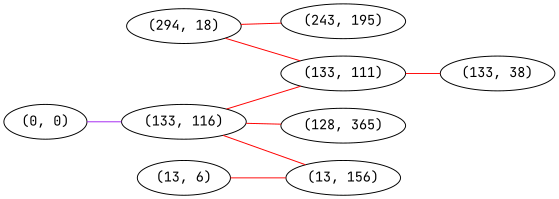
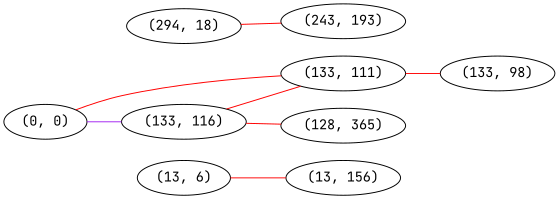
node "(243, 195)": label "(243, 195)" -> "(243, 193)"
edge "(294, 18)" -- "(133, 111)": now "(0, 0)" -- "(133, 111)"
node "(133, 38)": label "(133, 38)" -> "(133, 98)"
edge "(133, 116)" -- "(13, 156)": removed
